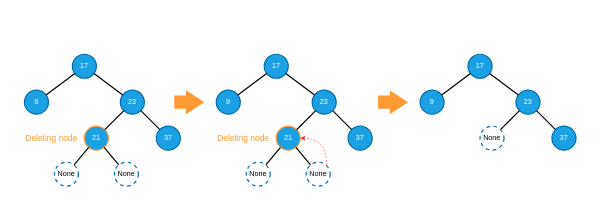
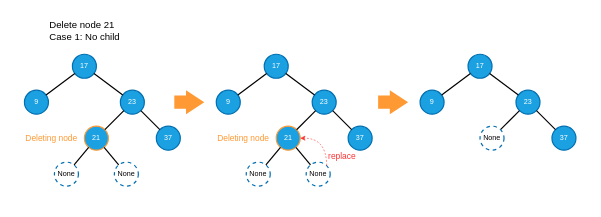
node "Delete node 21 Case 1: No child": added
node "replace": added
